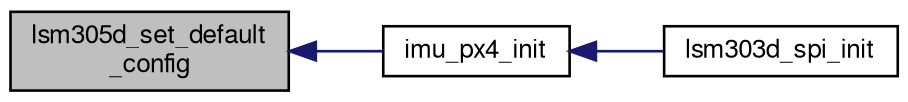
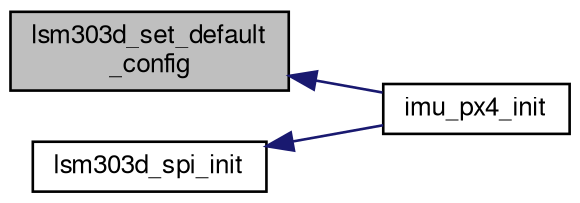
node "lsm305d_set_default _config": label "lsm305d_set_default _config" -> "lsm303d_set_default _config"
edge "lsm303d_spi_init" -> "imu_px4_init": reversed
